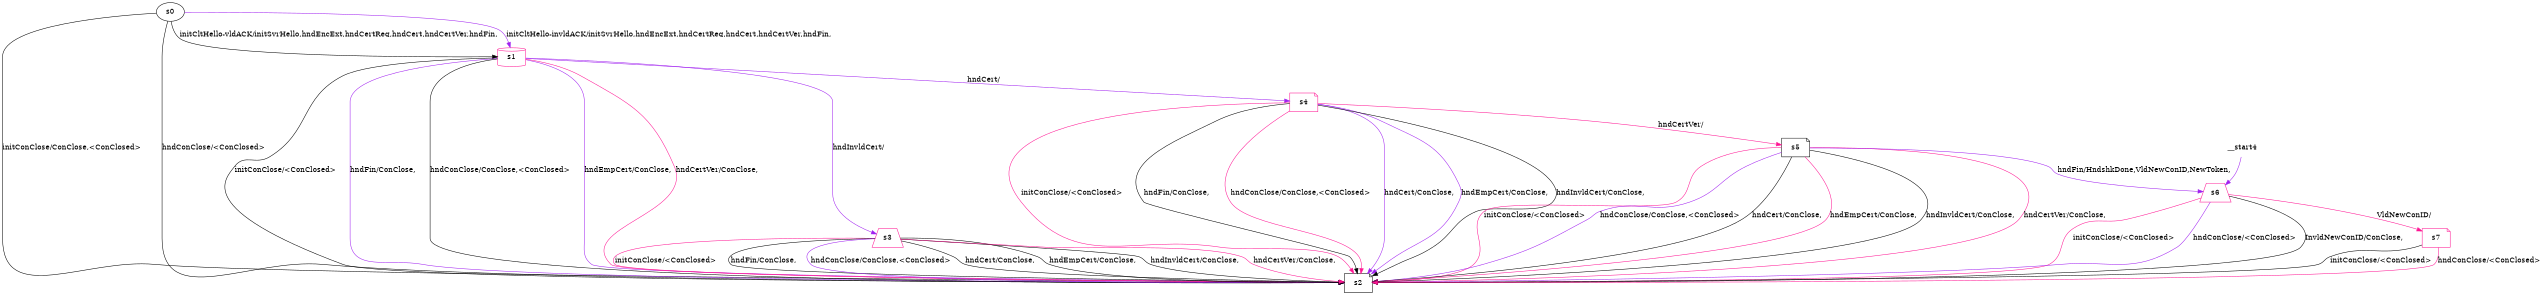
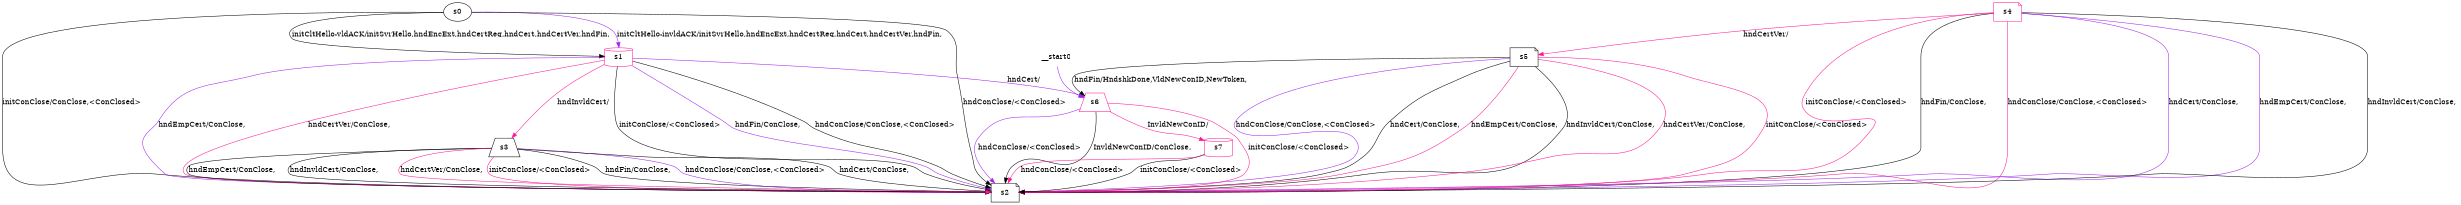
edge "s1" -> "s3": color purple -> deeppink
edge "s1" -> "s4": now "s1" -> "s6"
node "__start4": label "__start4" -> "__start0"
edge "s5" -> "s6": color purple -> black
edge "s6" -> "s7": label "VldNewConID/ " -> "InvldNewConID/ "
node "s3": color deeppink -> black
node "s7": shape note -> cylinder
